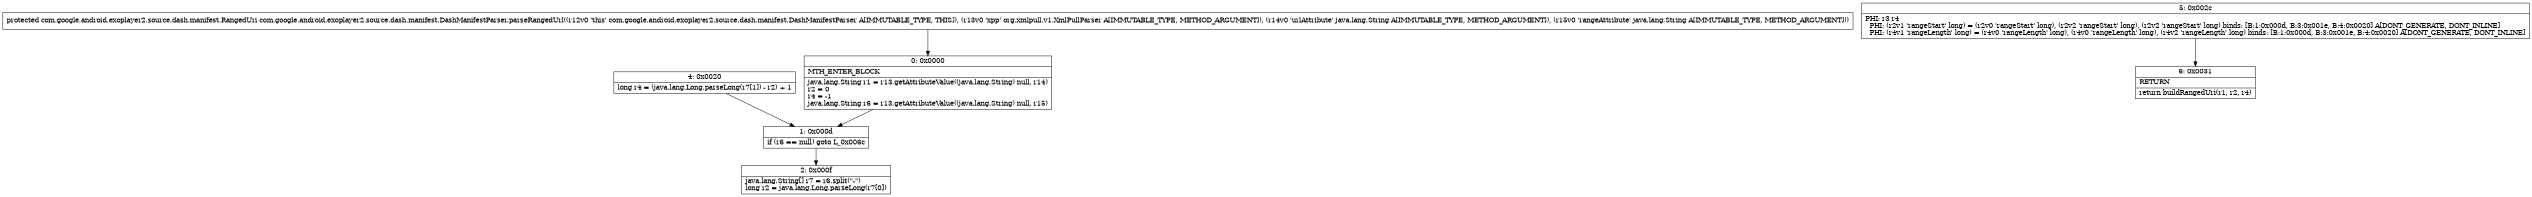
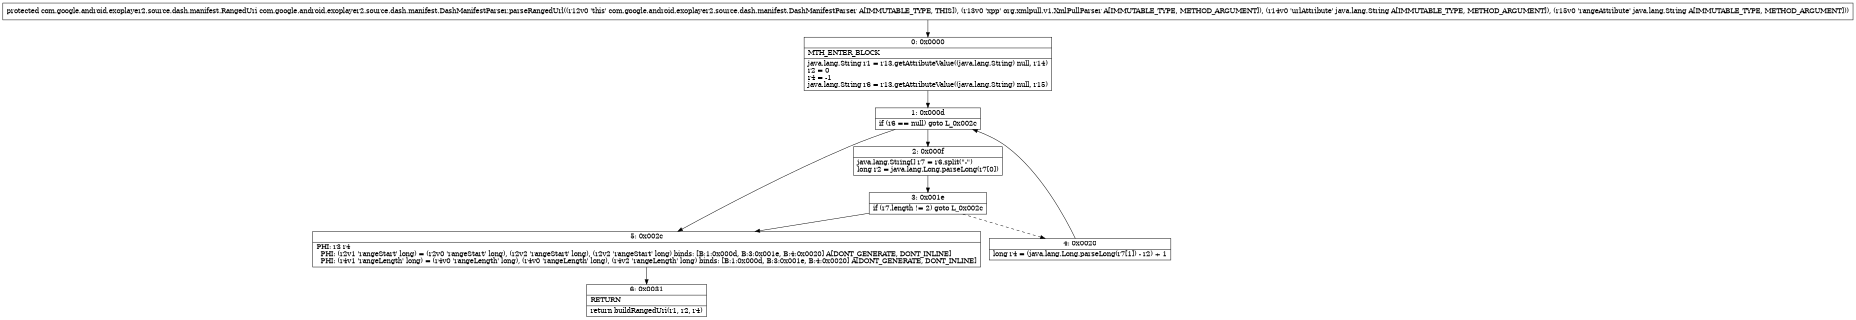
node "1: 0x000d": text "if (r6 == null) goto L_0x006c" -> "if (r6 == null) goto L_0x002c"
edge "1: 0x000d" -> "5: 0x002c": added
node "3: 0x001e": added
